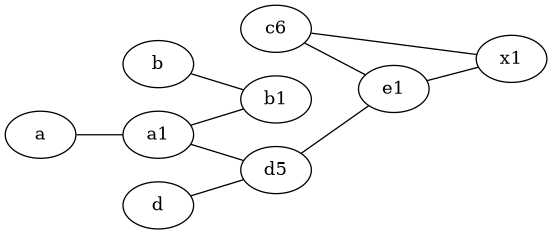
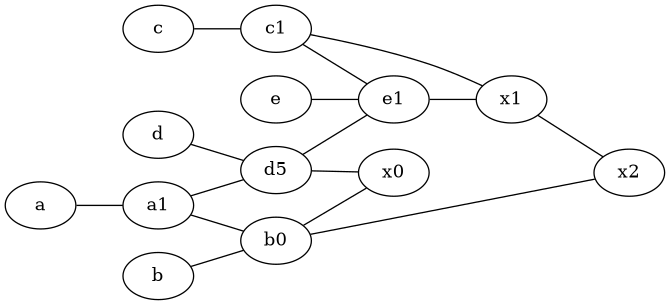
node "c": added
node "c6": label "c6" -> "c1"
node "e": added
node "b1": label "b1" -> "b0"
node "x0": added
node "x2": added
